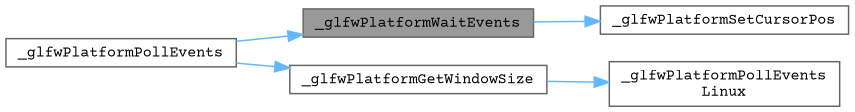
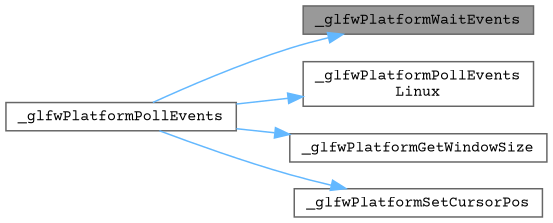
edge "_glfwPlatformWaitEvents" -> "_glfwPlatformSetCursorPos": now "_glfwPlatformPollEvents" -> "_glfwPlatformSetCursorPos"
edge "_glfwPlatformGetWindowSize" -> "_glfwPlatformPollEvents Linux": now "_glfwPlatformPollEvents" -> "_glfwPlatformPollEvents Linux"
